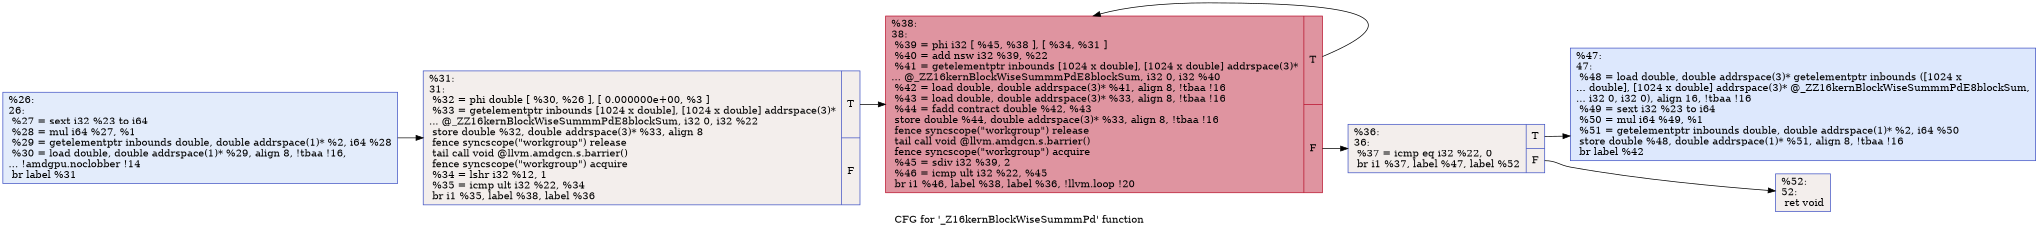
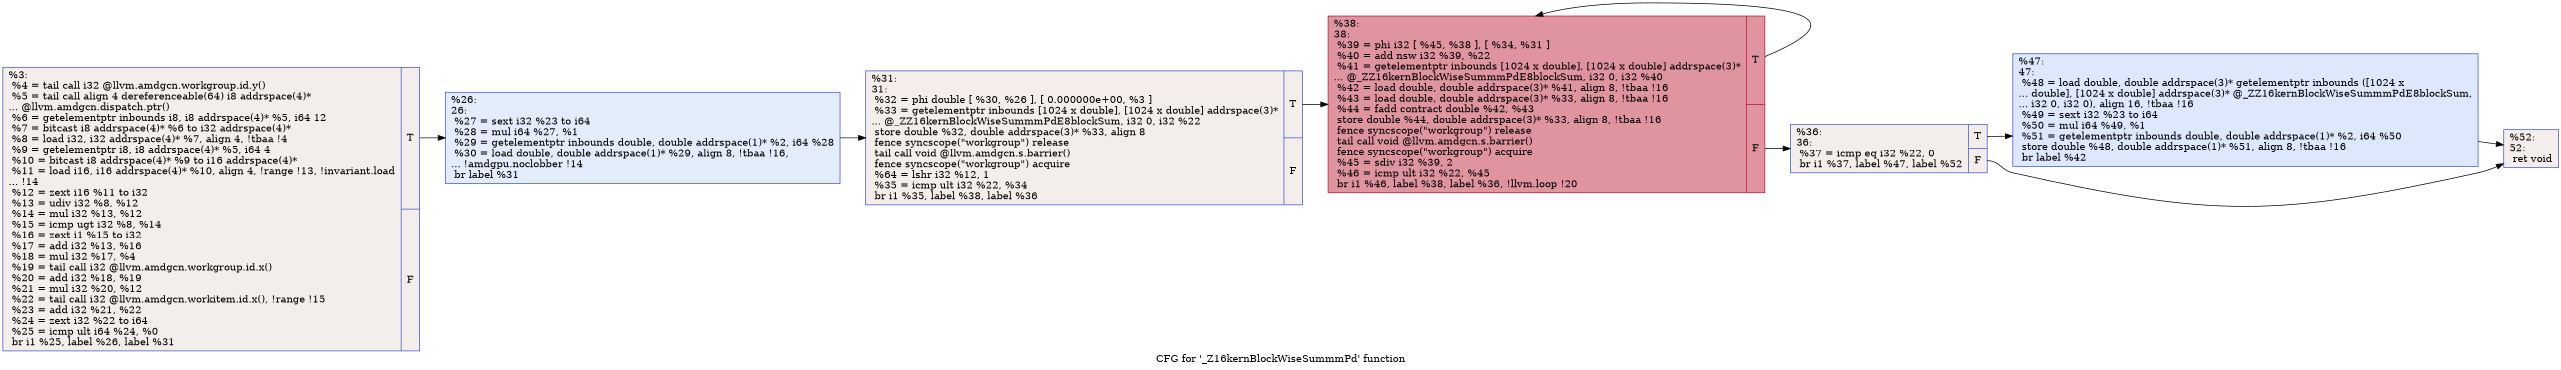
edge "%47:" -> "%52:": added
node "%31:": text "%34 = lshr i32 %12, 1" -> "%64 = lshr i32 %12, 1"
node "%3:": added
